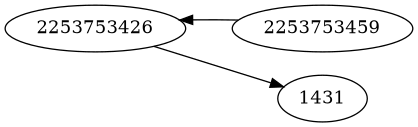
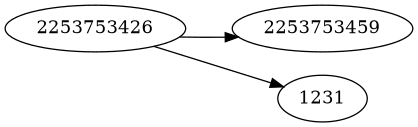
edge "2253753459" -> "2253753426": reversed
node "1431": label "1431" -> "1231"
